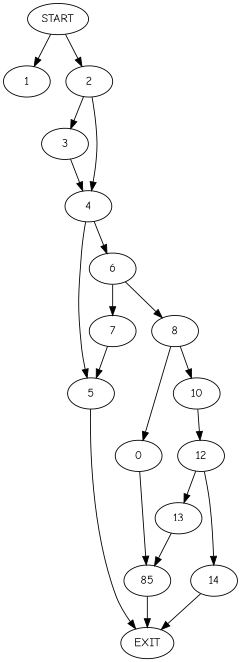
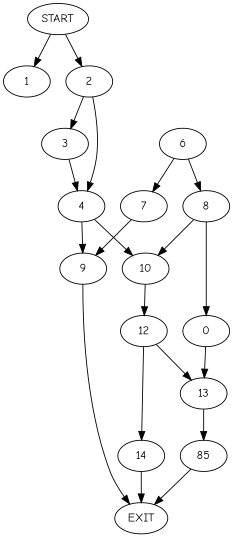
edge "4" -> "6": now "4" -> "10"
node "5": label "5" -> "9"
edge "0" -> "85": now "0" -> "13"
